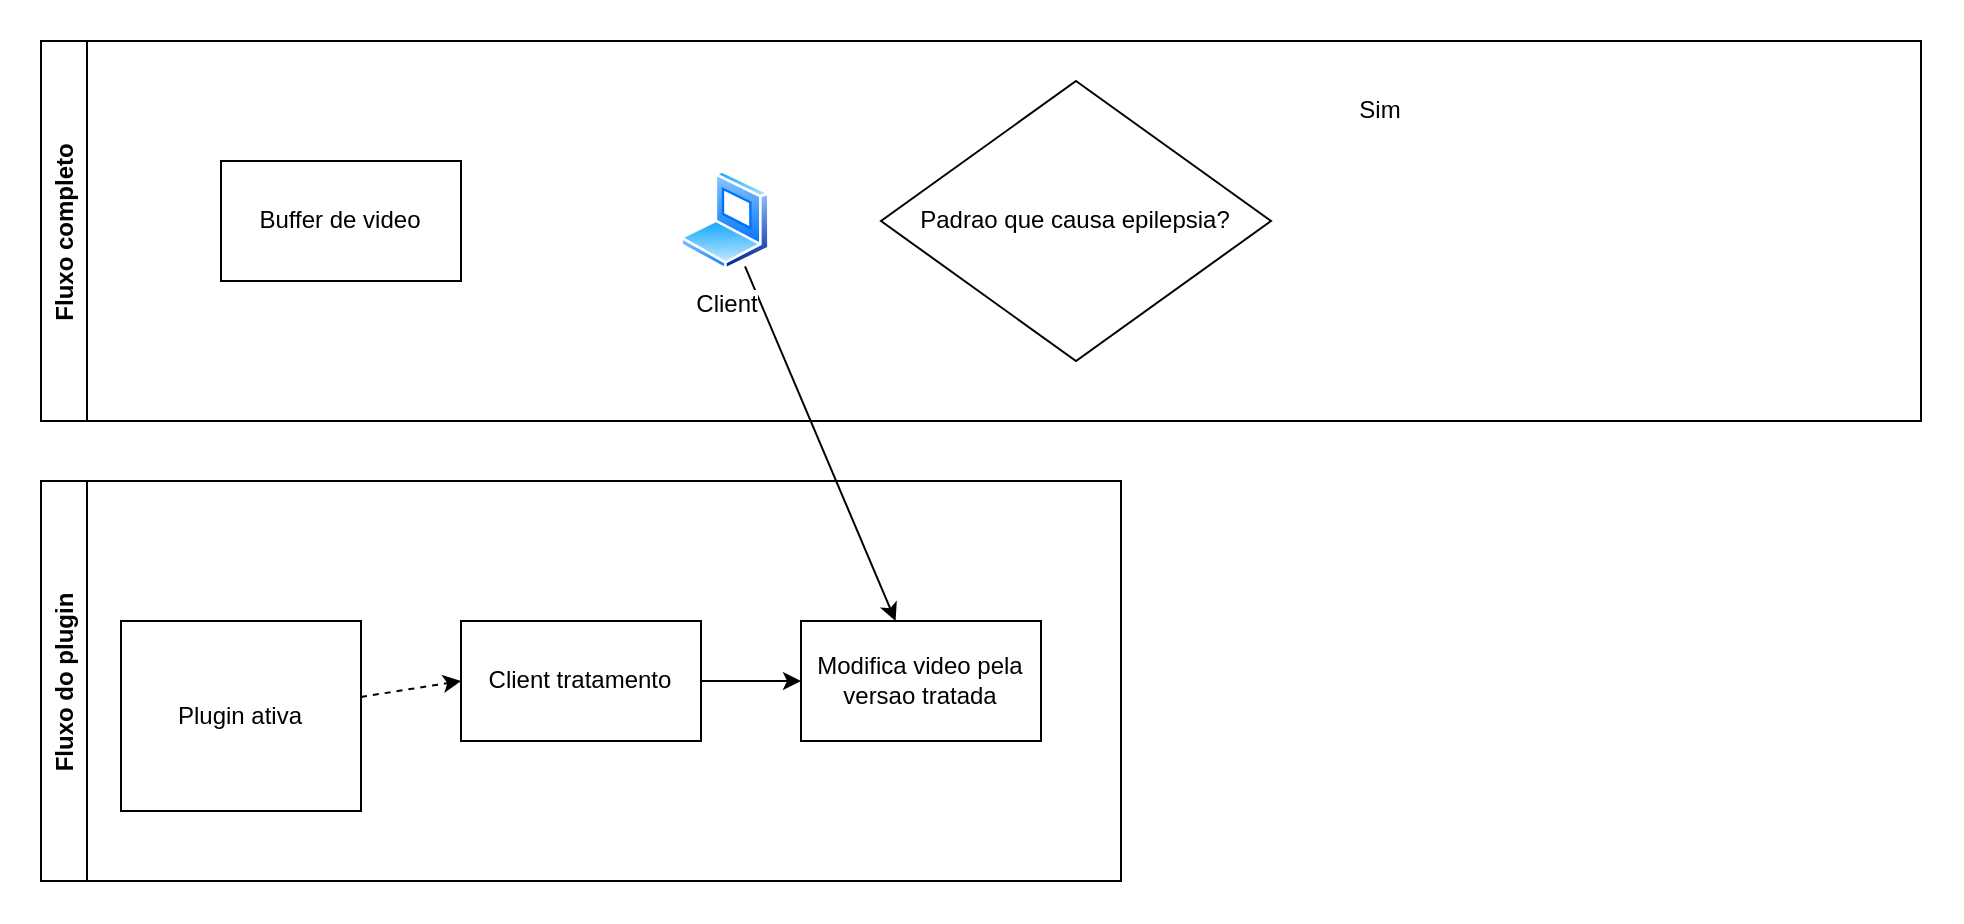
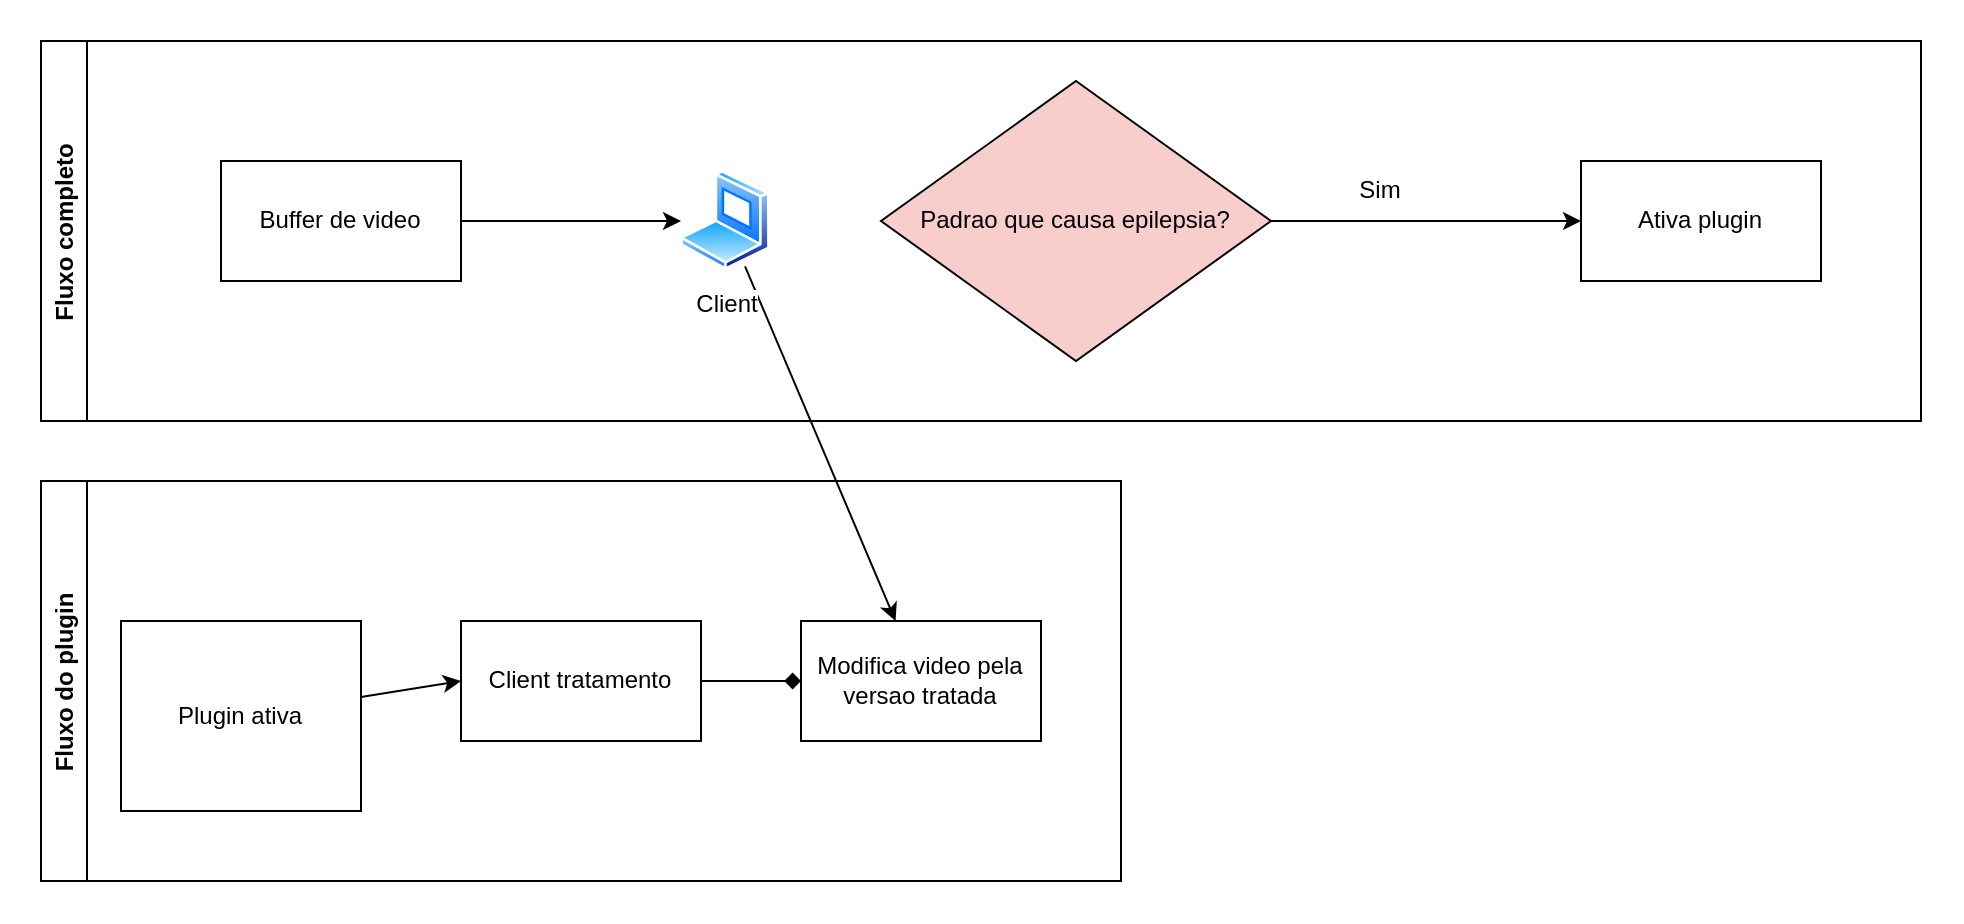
node "Sim": moved (1381, 111) -> (1381, 191)
edge "Buffer de video" -> "Client": added
node "Padrao que causa epilepsia?": fillcolor #ffffff -> #f8cecc
edge "Padrao que causa epilepsia?" -> "Ativa plugin": added
node "Ativa plugin": added
edge "Client tratamento" -> "Modifica video pela versao tratada": arrowhead classic -> diamond
edge "Plugin ativa" -> "Client tratamento": style dashed -> solid
